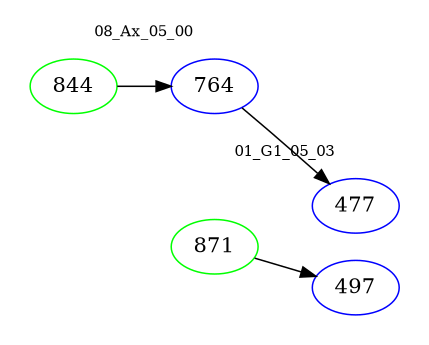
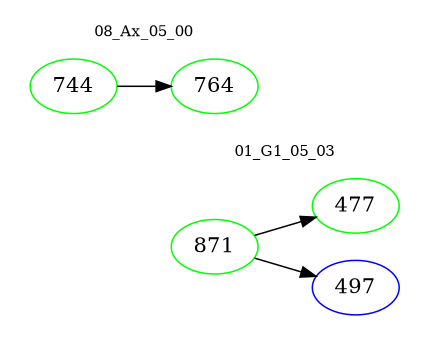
node "844": label "844" -> "744"
node "764": color blue -> green
edge "764" -> "477": now "871" -> "477"
node "477": color blue -> green
